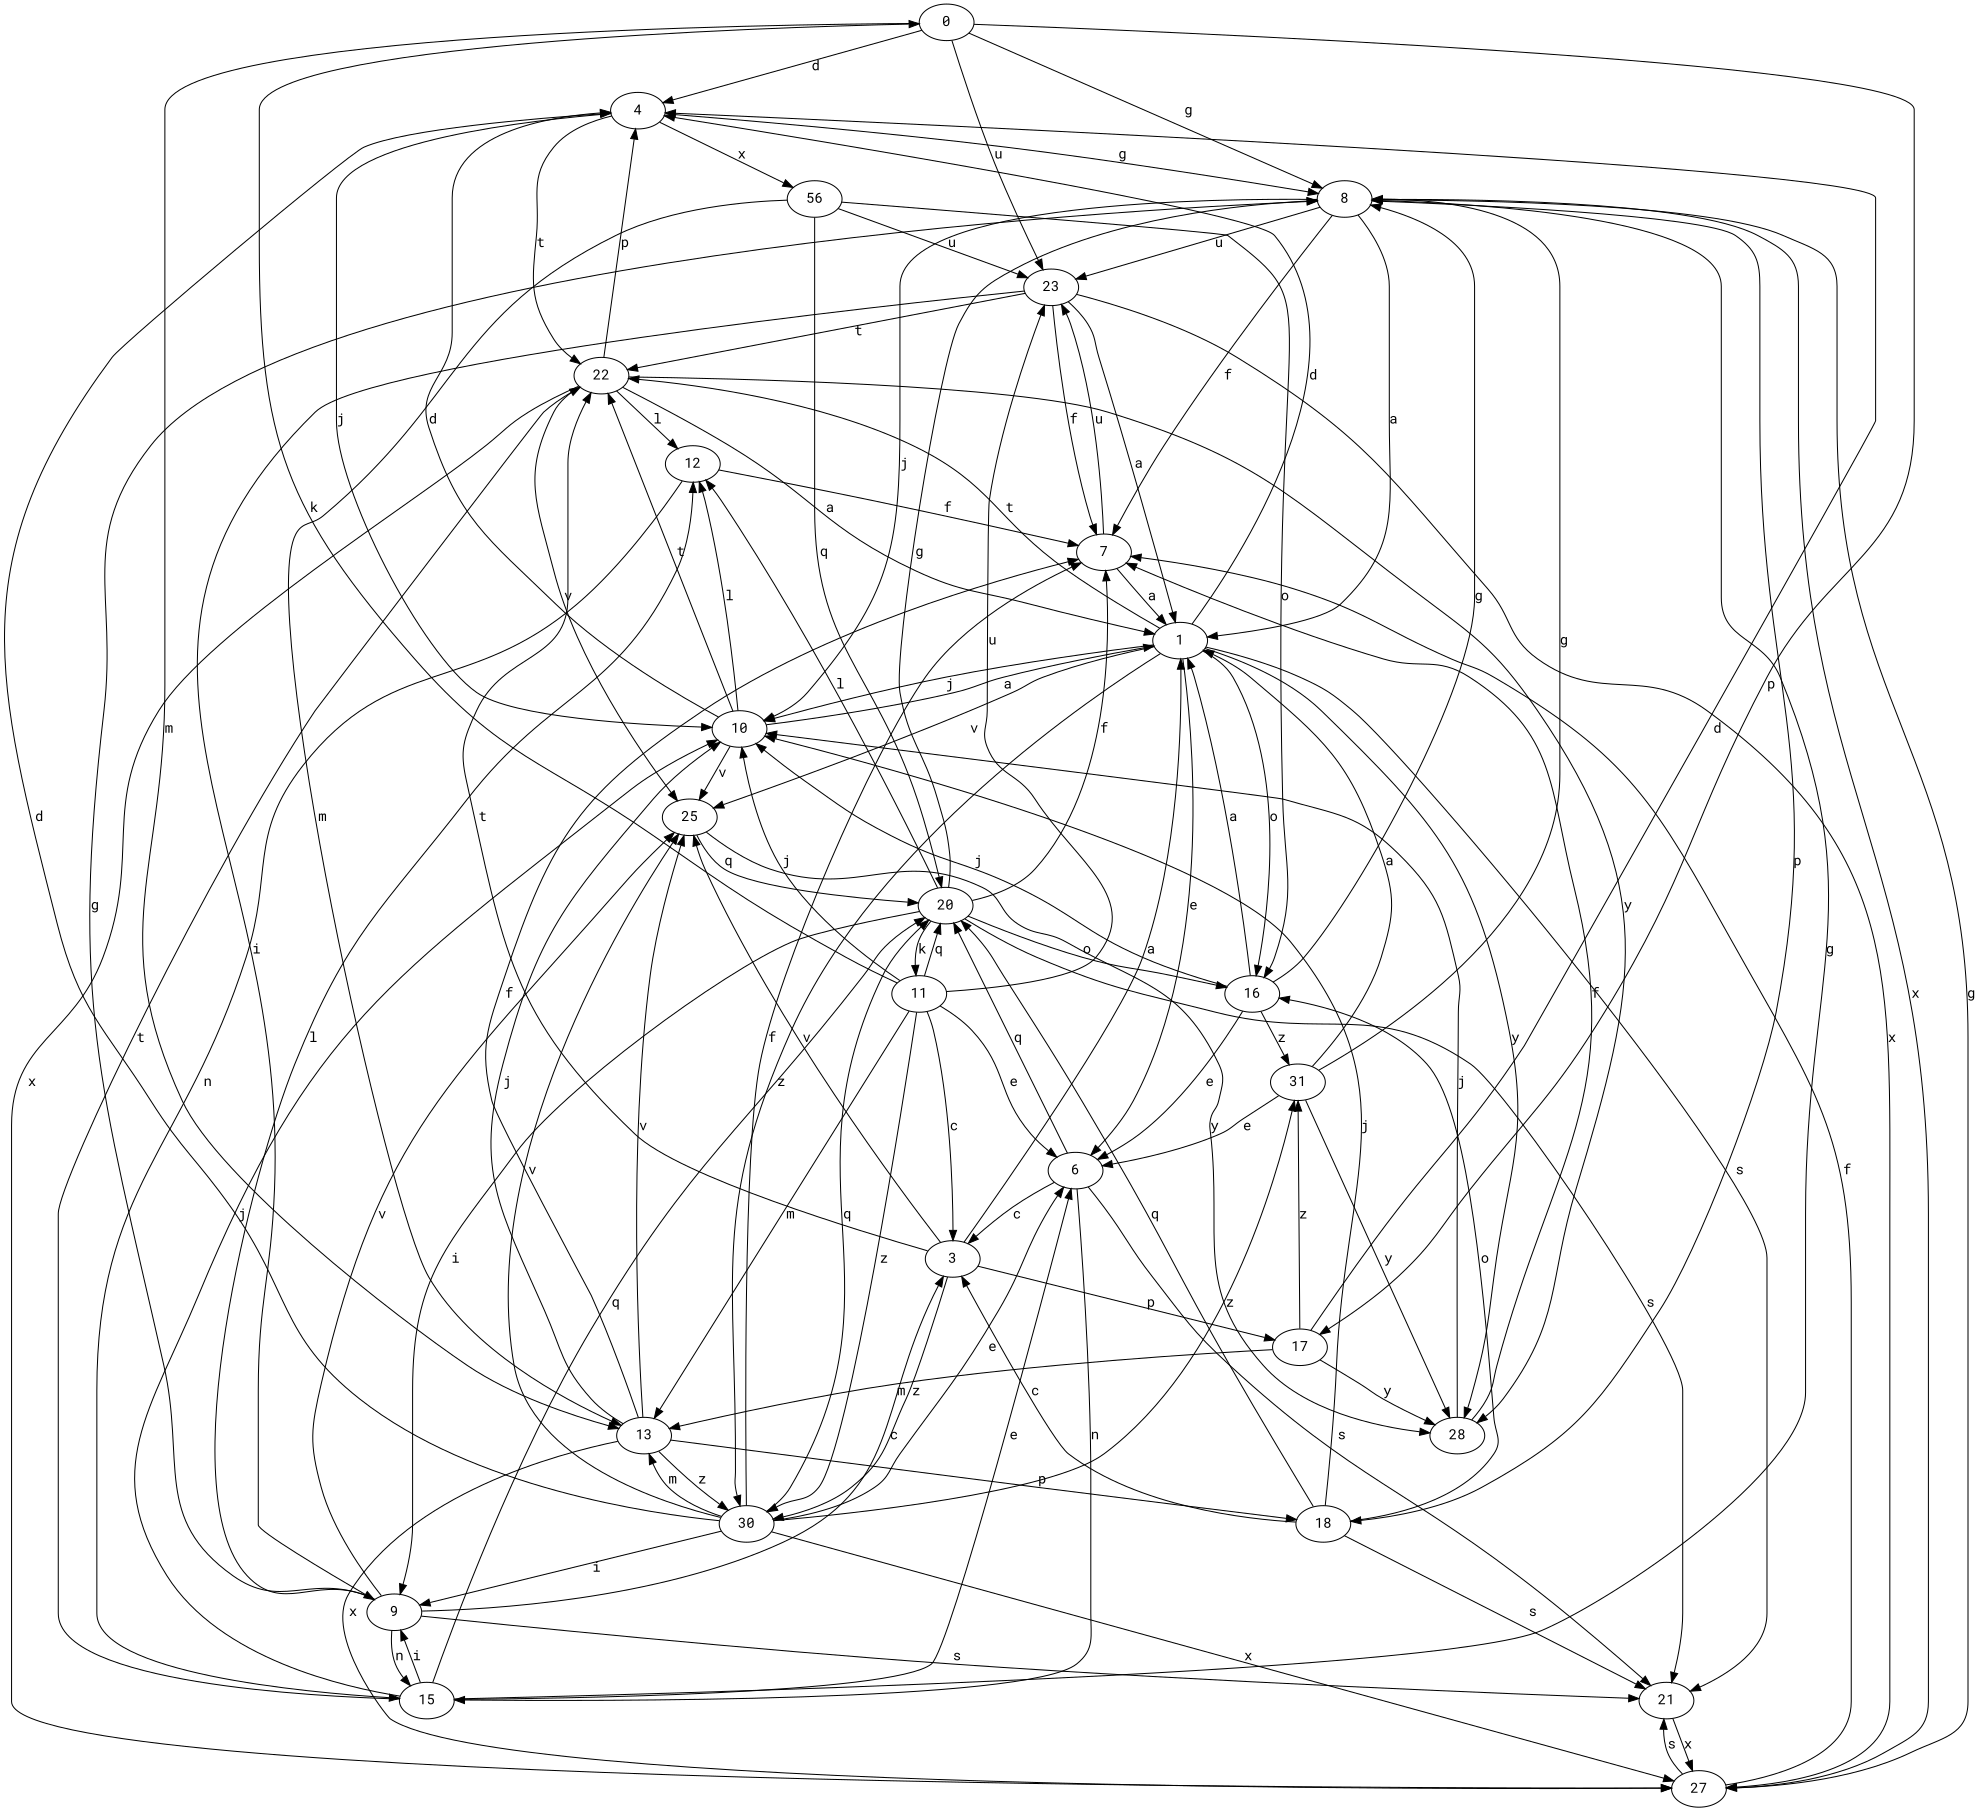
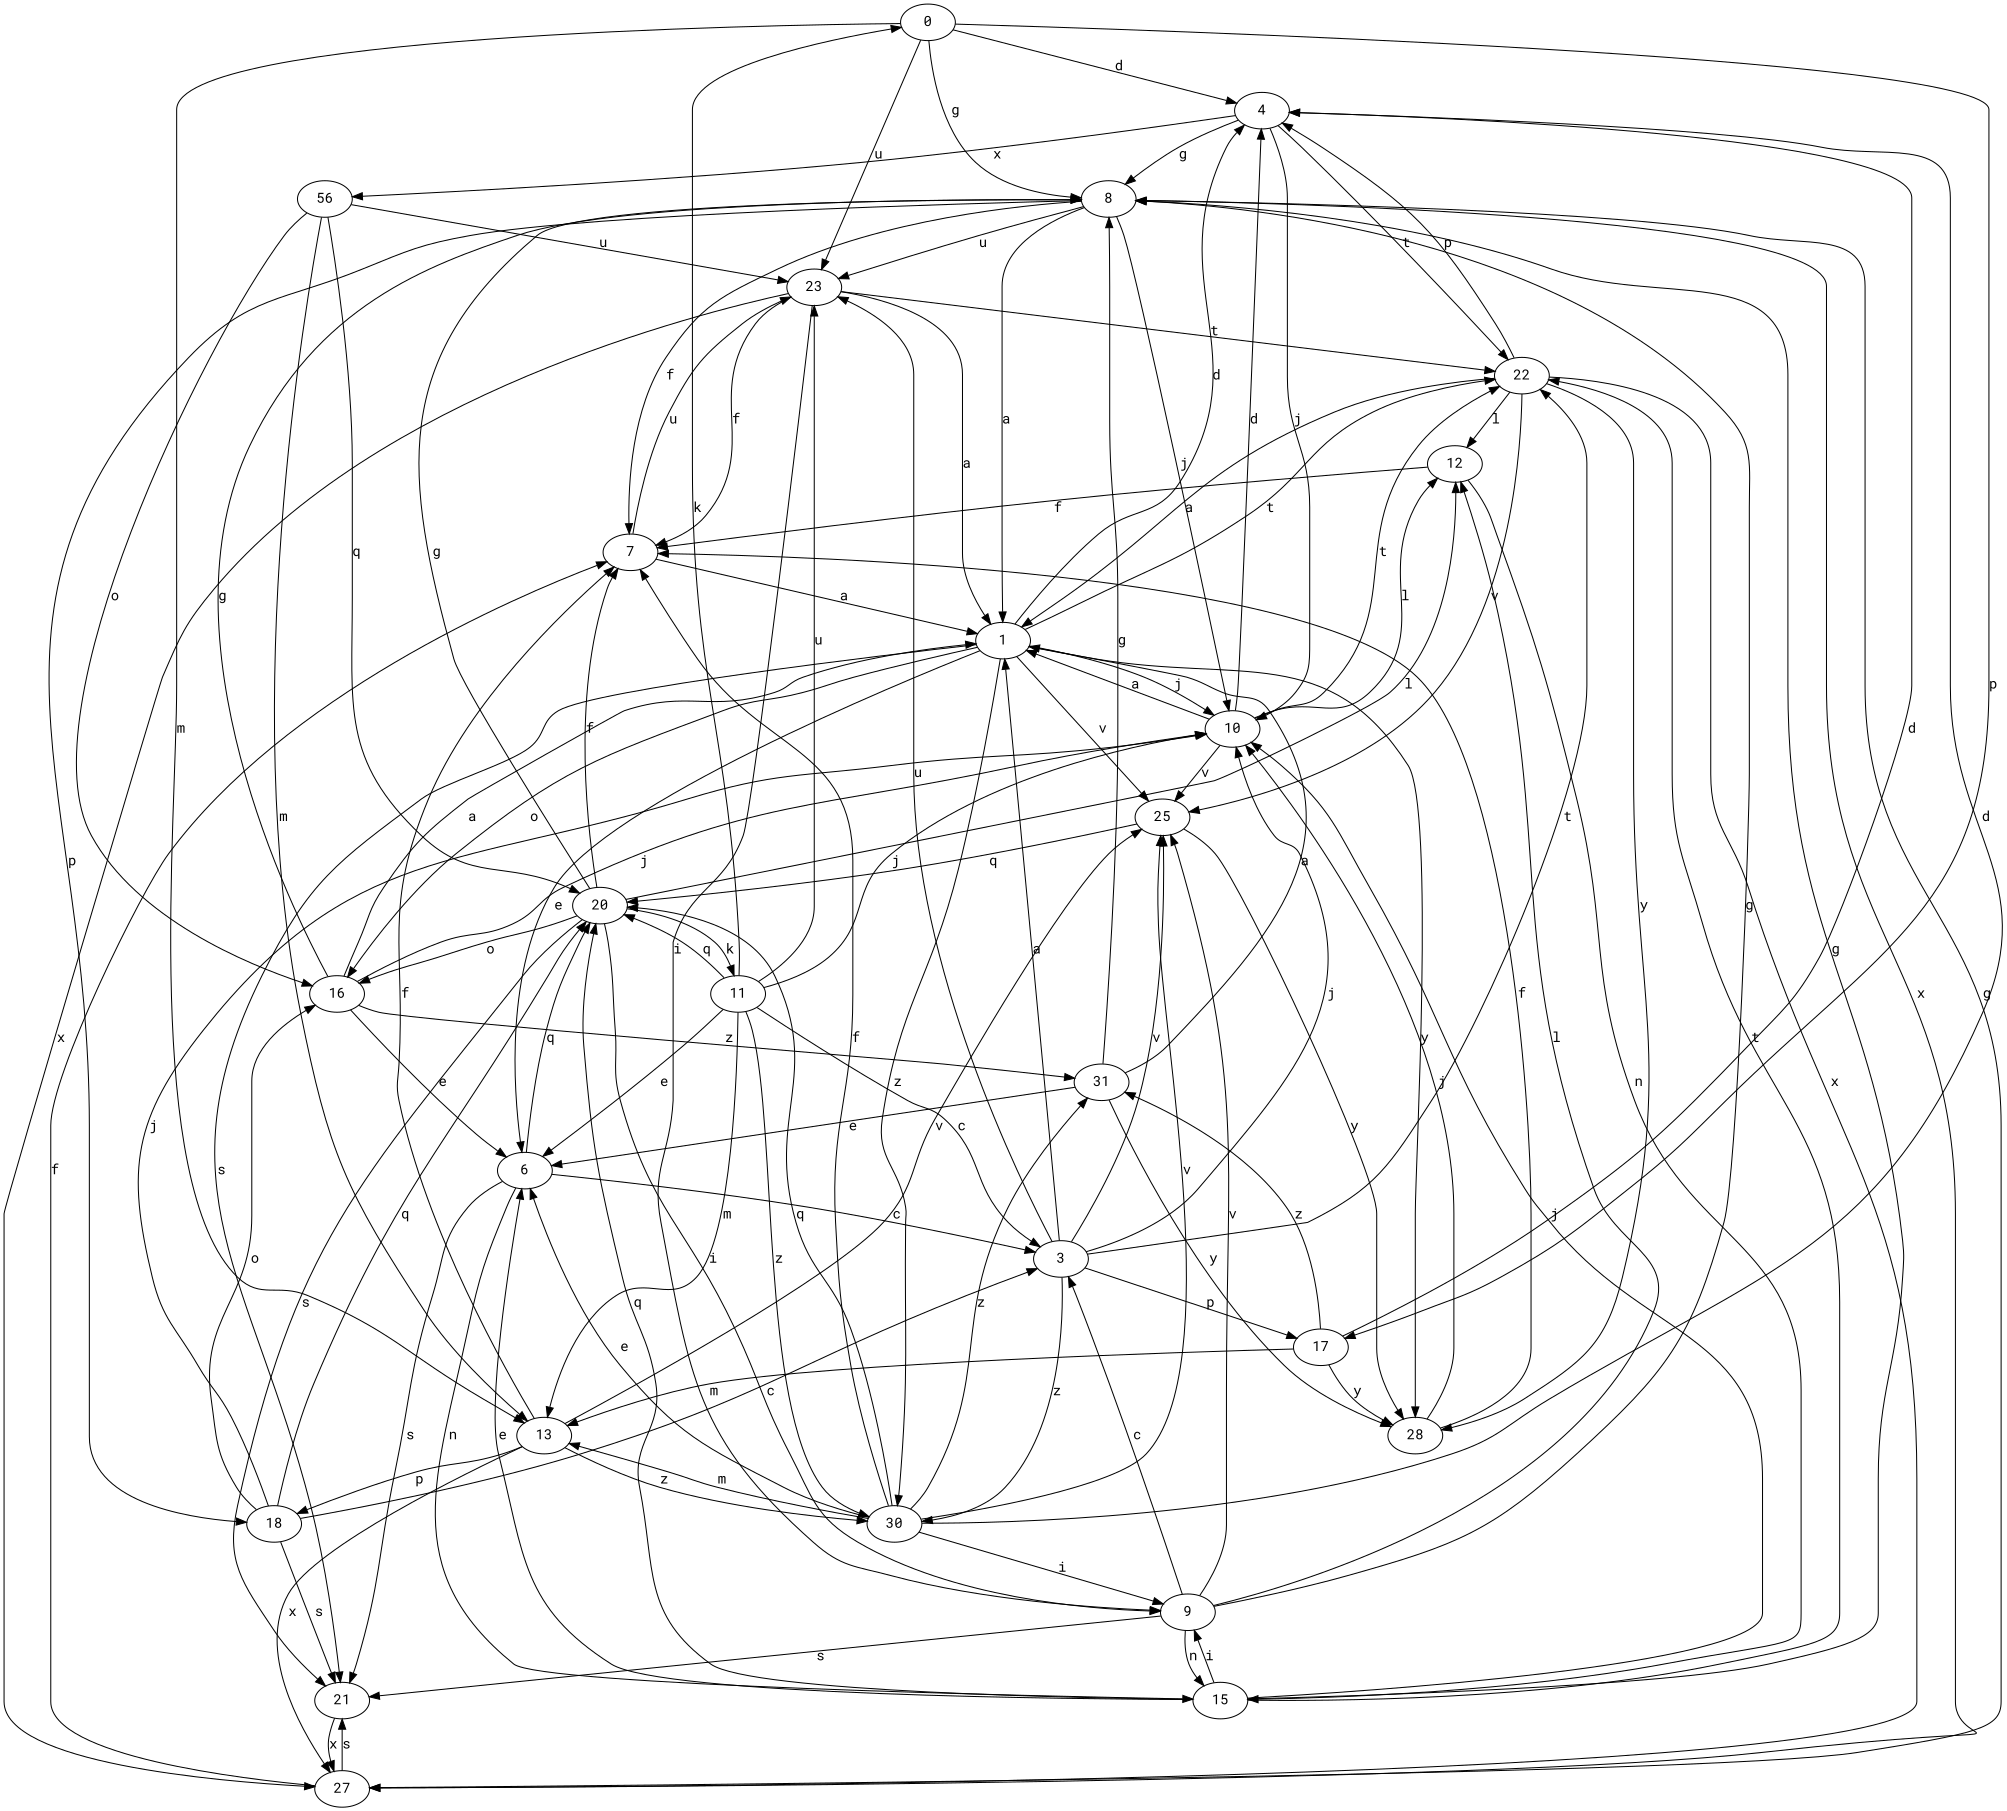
edge "3" -> "23": added, label "u"
edge "13" -> "10": now "3" -> "10"
edge "30" -> "27": removed, label "x"
